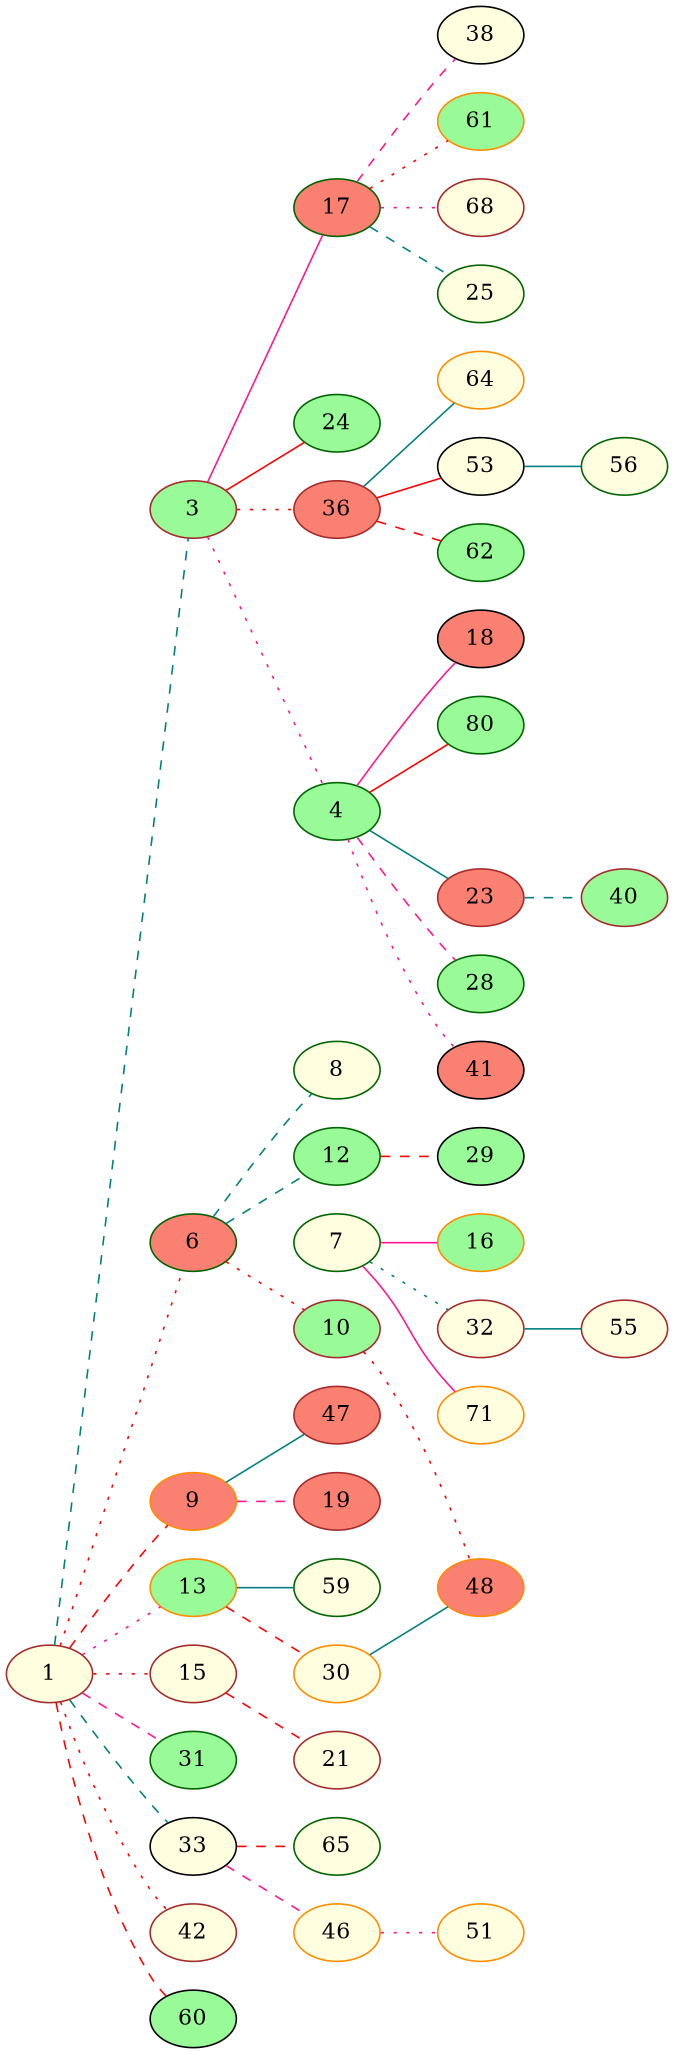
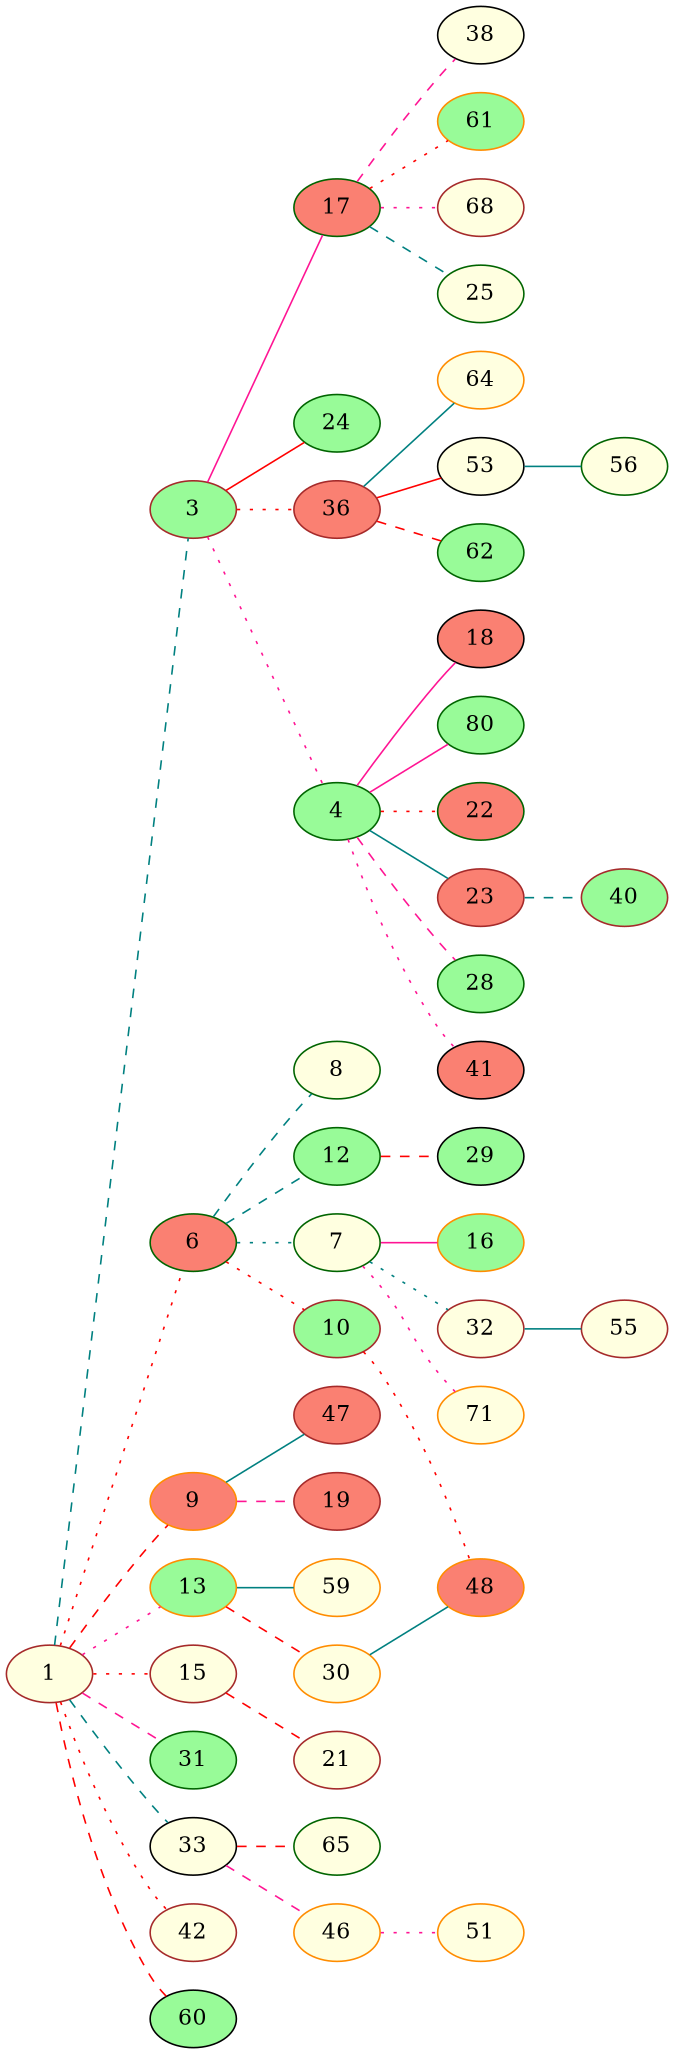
edge "80" -- "4": color red -> deeppink
node "22": added
edge "6" -- "7": added
edge "7" -- "71": style solid -> dotted
node "59": color darkgreen -> darkorange
